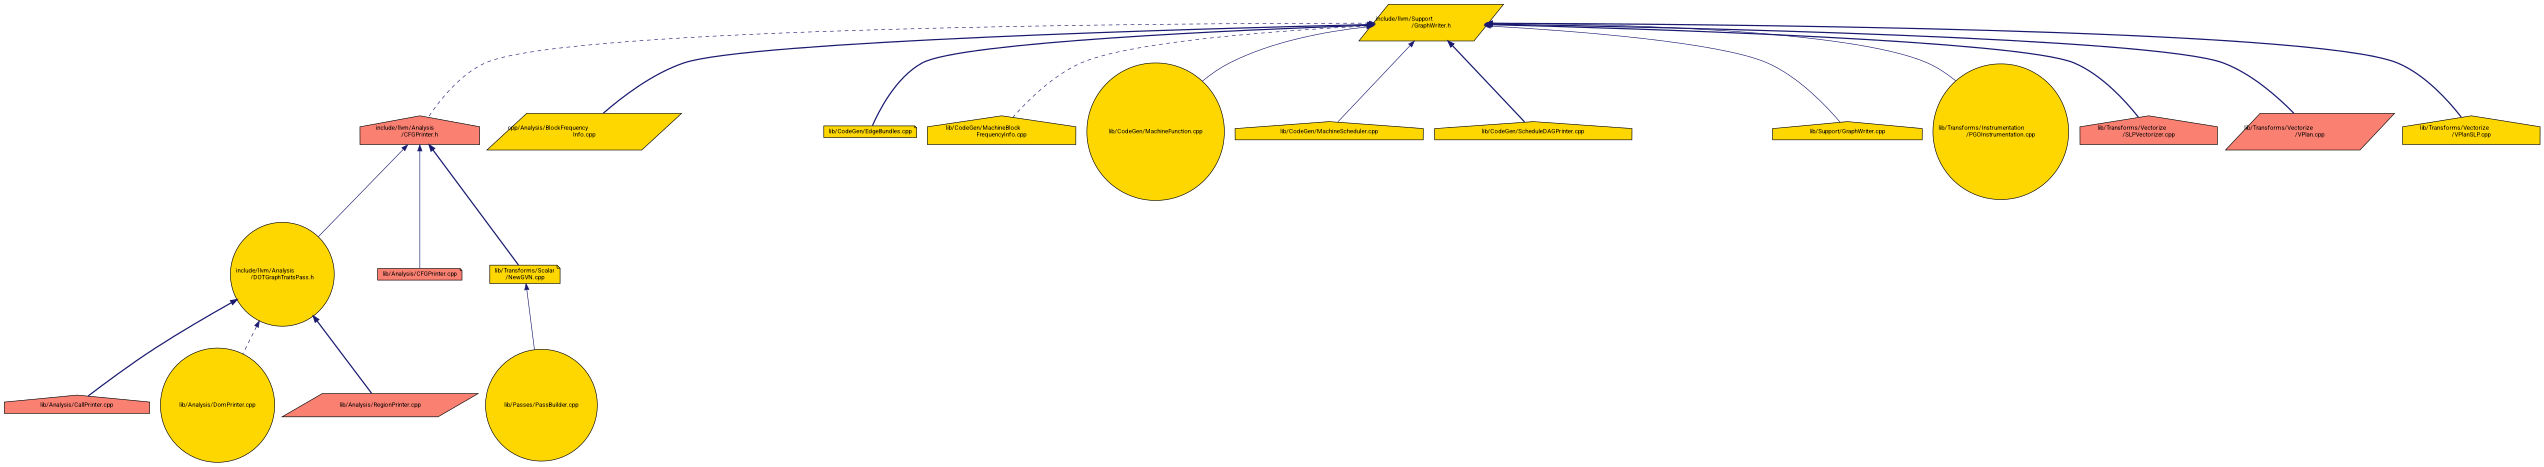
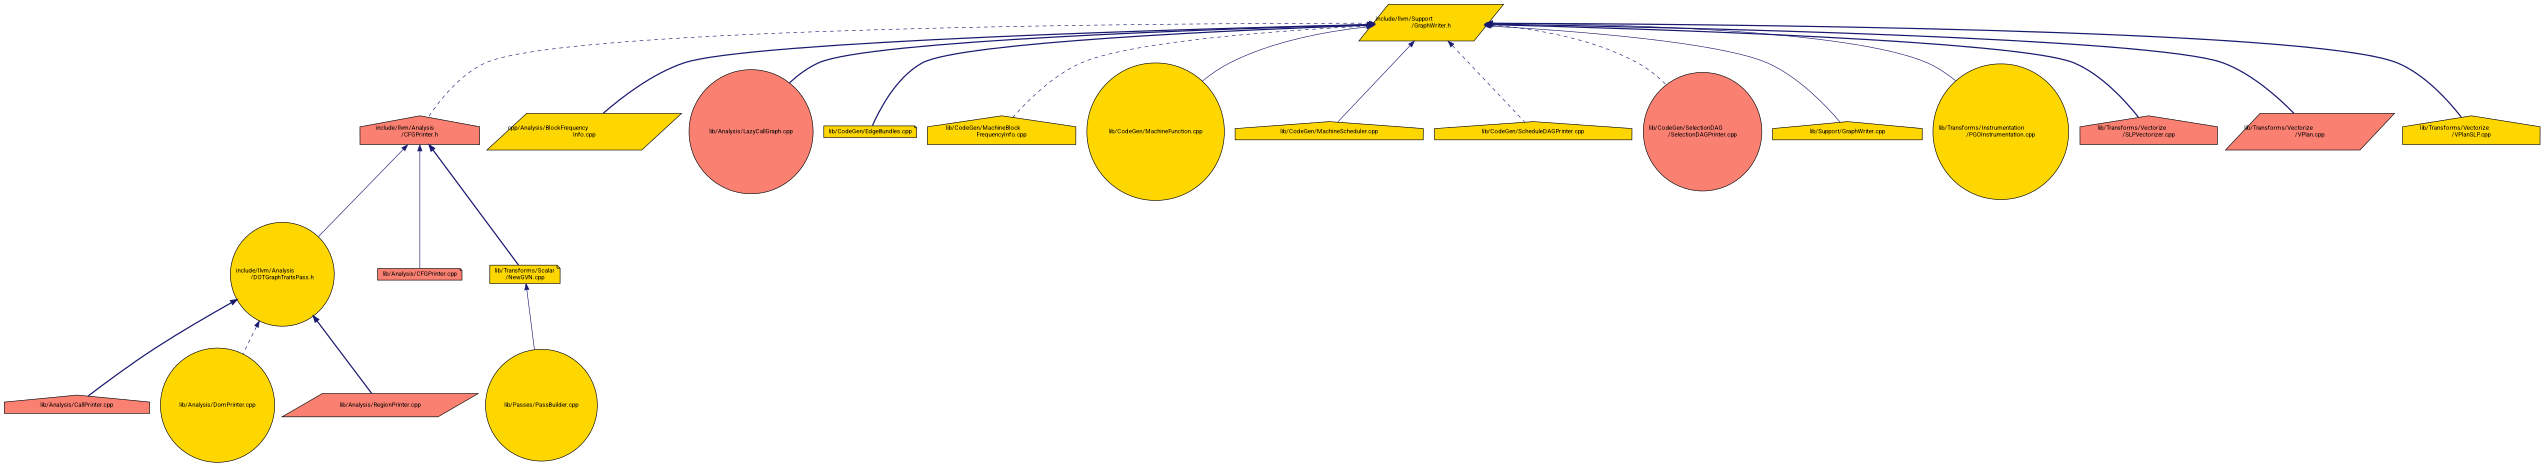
edge "lib/CodeGen/ScheduleDAGPrinter.cpp" -> "include/llvm/Support /GraphWriter.h": style bold -> dashed
node "lib/Analysis/LazyCallGraph.cpp": added
node "lib/CodeGen/SelectionDAG /SelectionDAGPrinter.cpp": added
